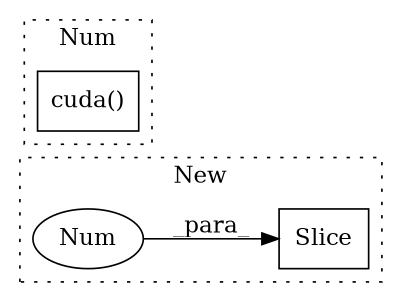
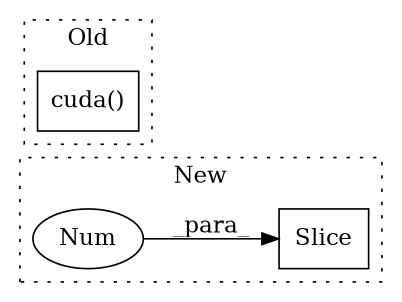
cluster "Num": label "Num" -> "Old"
